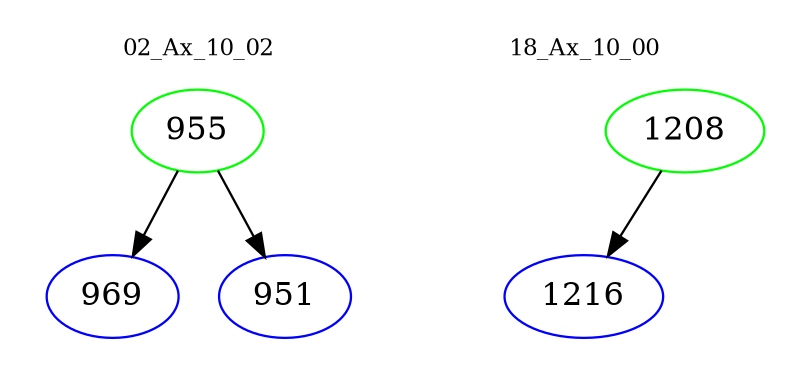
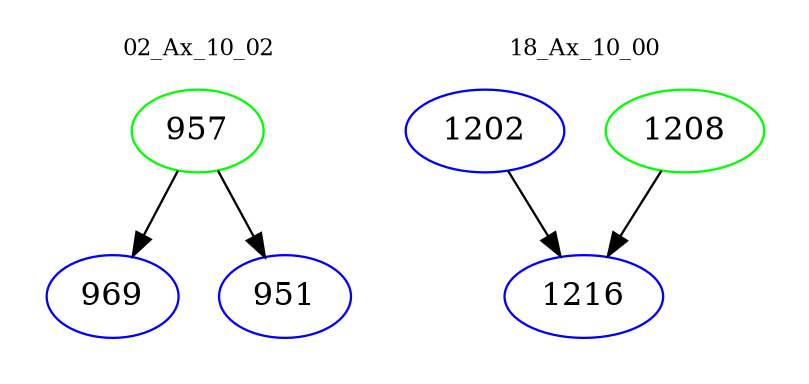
node "955": label "955" -> "957"
node "1202": added
